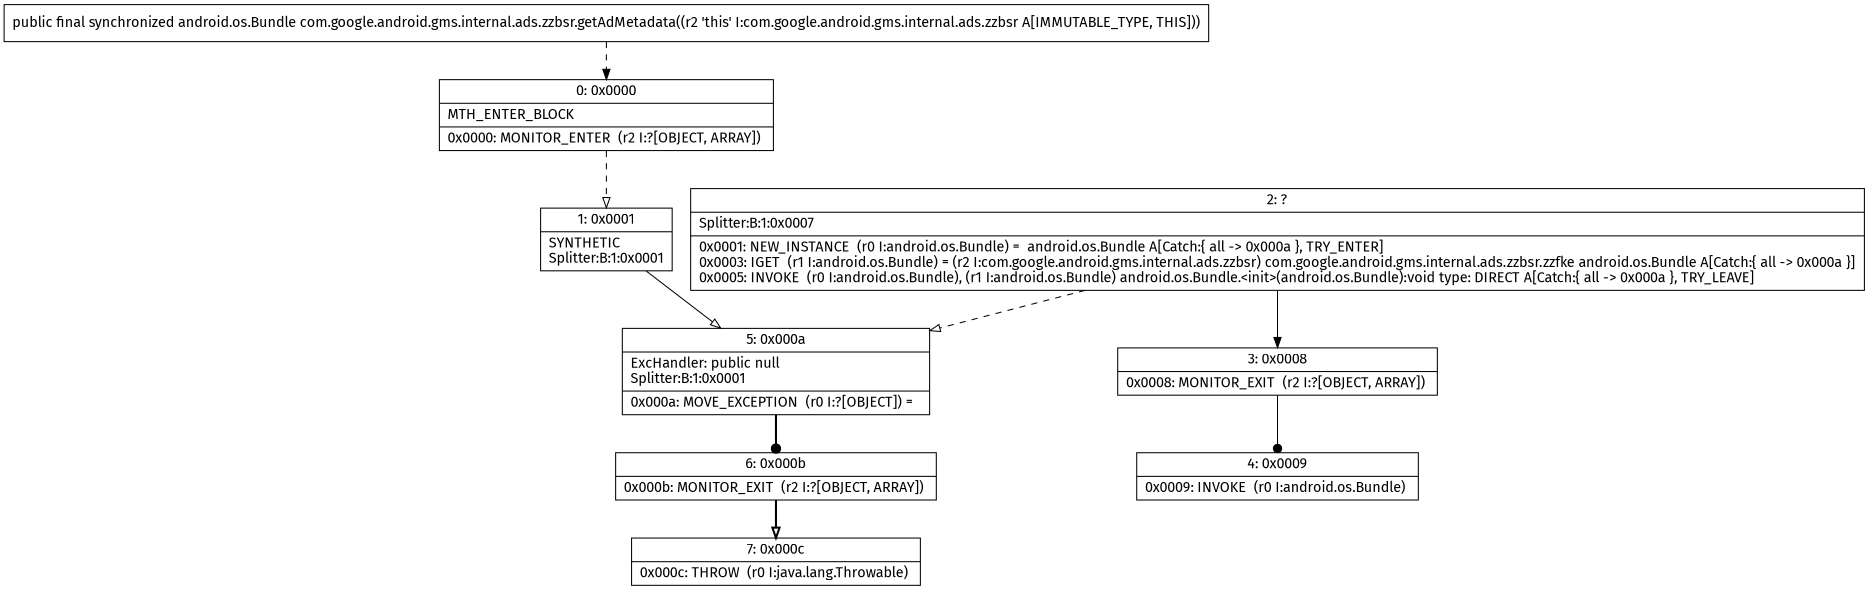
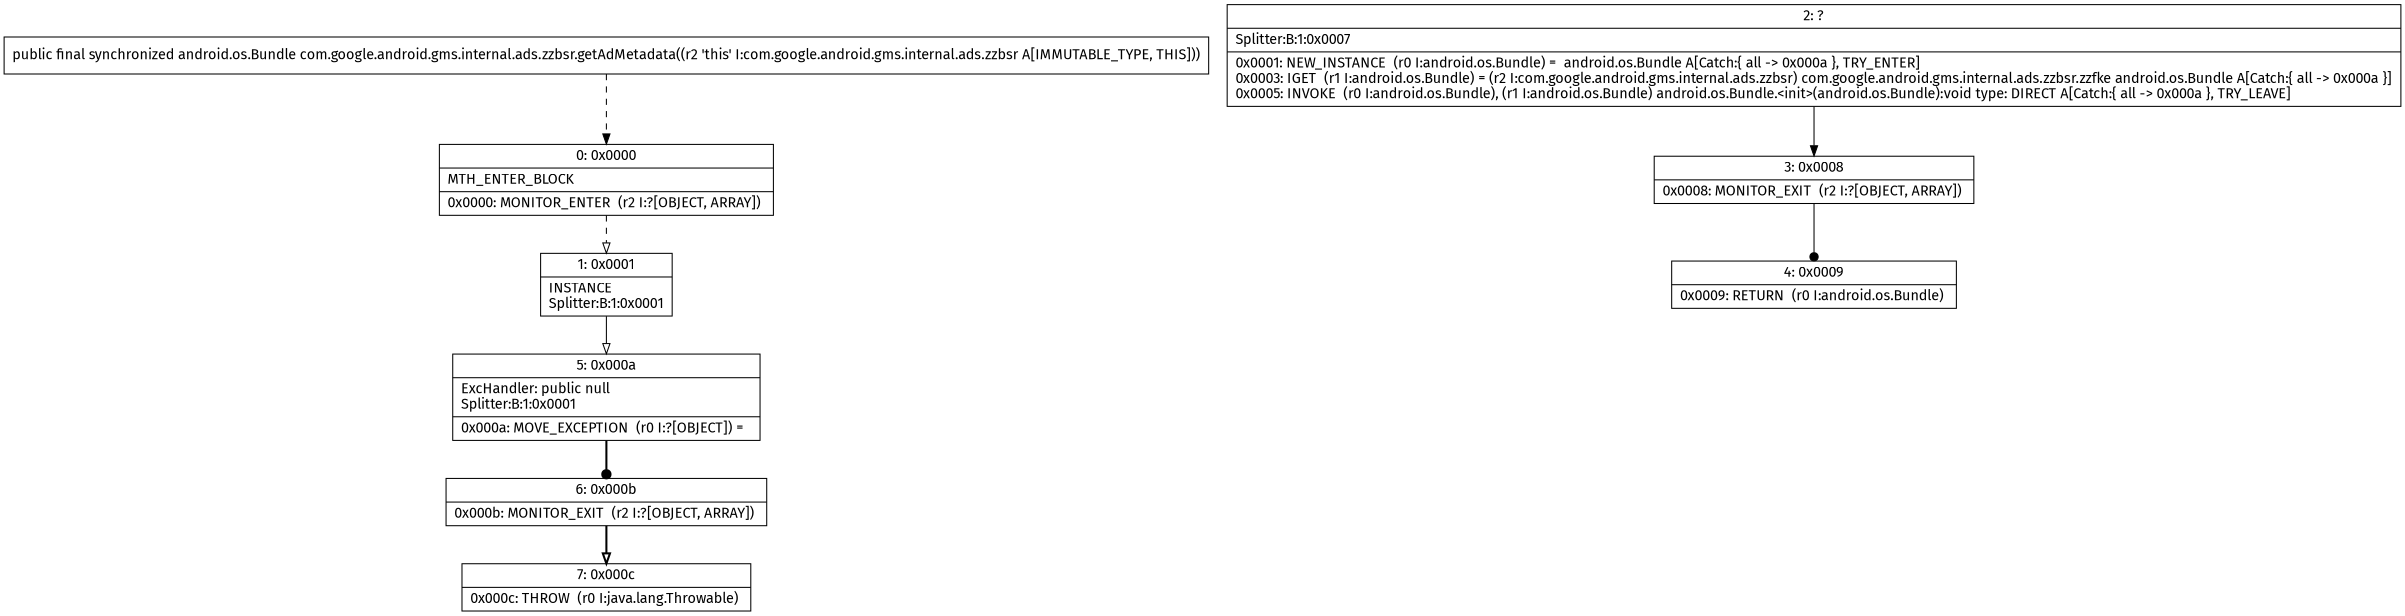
node "1: 0x0001": text "SYNTHETIC" -> "INSTANCE"
edge "2: ?" -> "5: 0x000a": removed
node "4: 0x0009": text "0x0009: INVOKE  (r0 I:android.os.Bundle)" -> "0x0009: RETURN  (r0 I:android.os.Bundle)"
